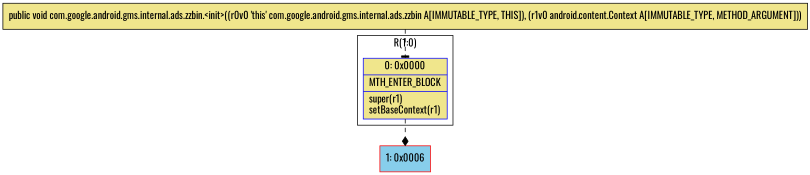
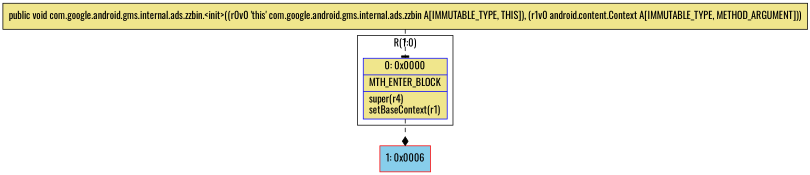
node "0: 0x0000": text "super(r1)" -> "super(r4)"
